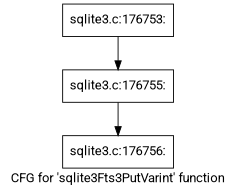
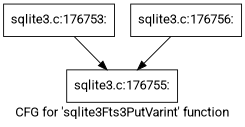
edge "sqlite3.c:176755:" -> "sqlite3.c:176756:": reversed
